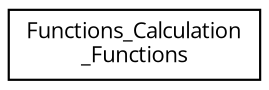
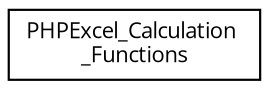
node "Functions_Calculation _Functions": label "Functions_Calculation _Functions" -> "PHPExcel_Calculation _Functions"
